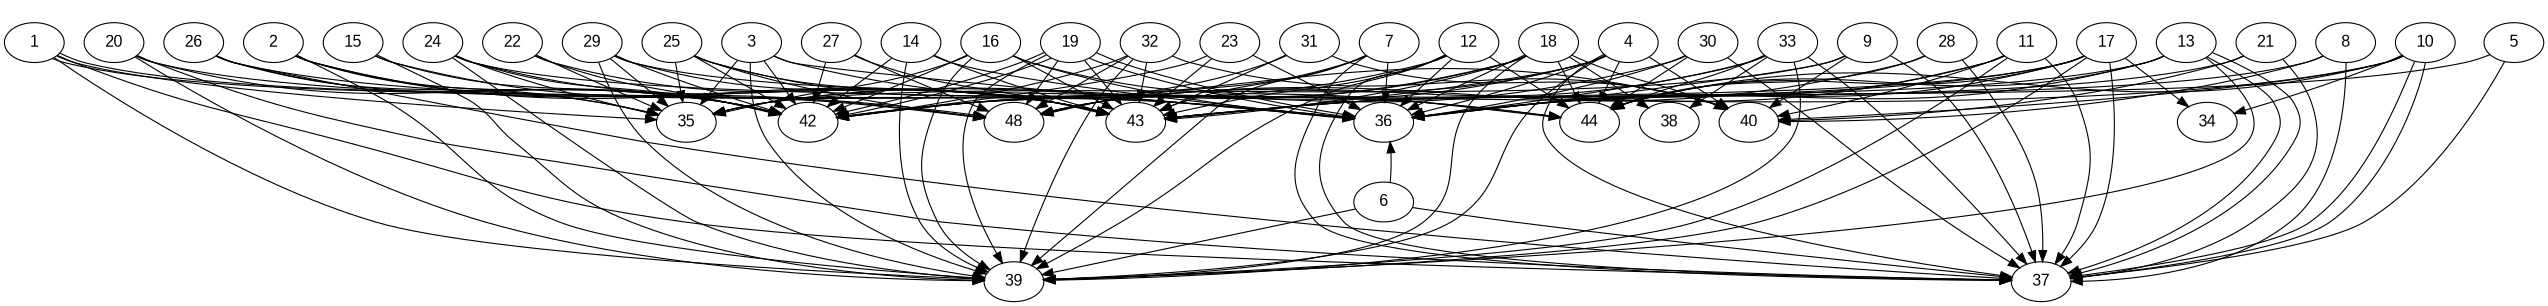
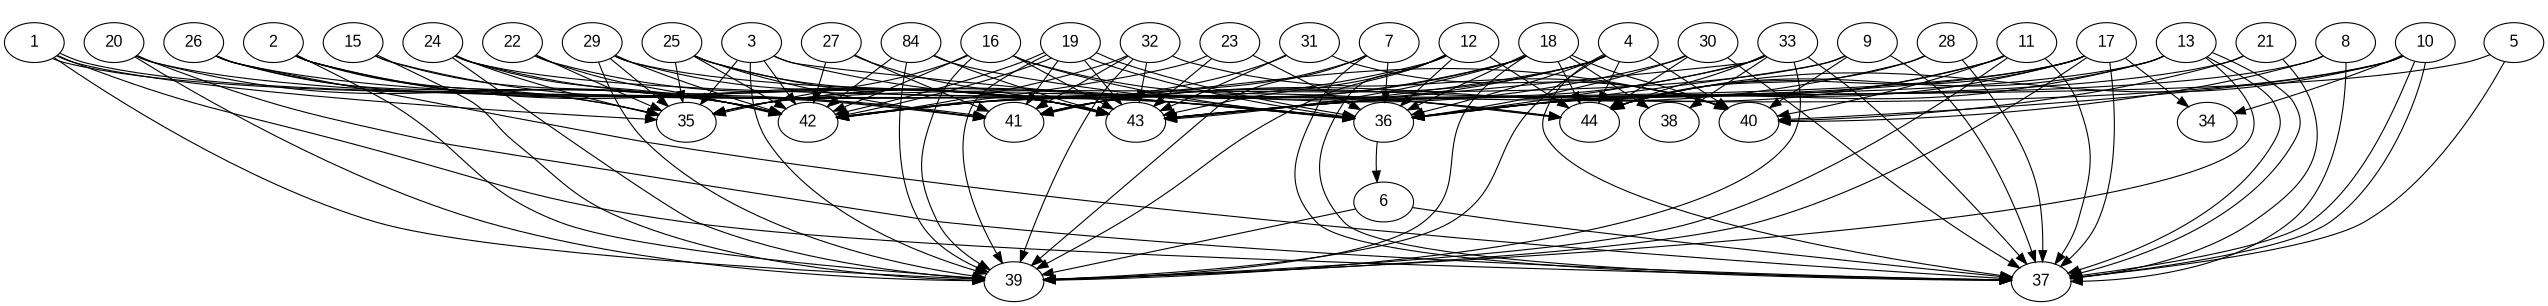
node "14": label "14" -> "84"
edge "7" -> "43": now "33" -> "43"
node "48": label "48" -> "41"
edge "6" -> "36": reversed
